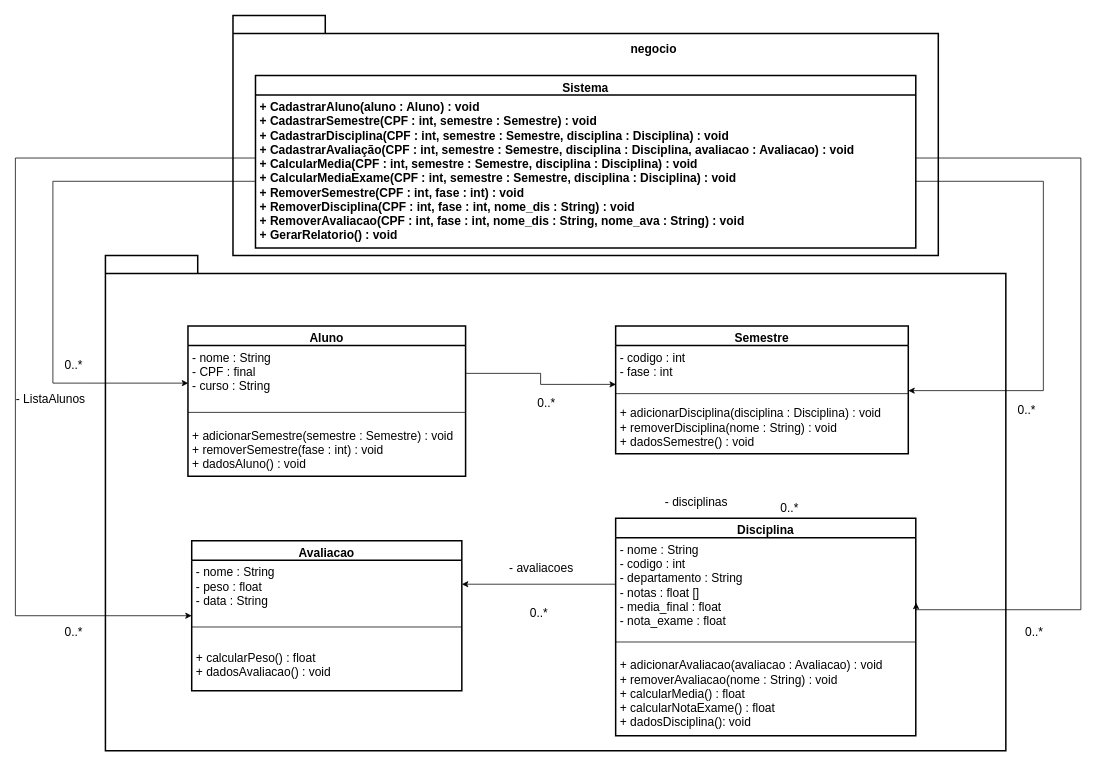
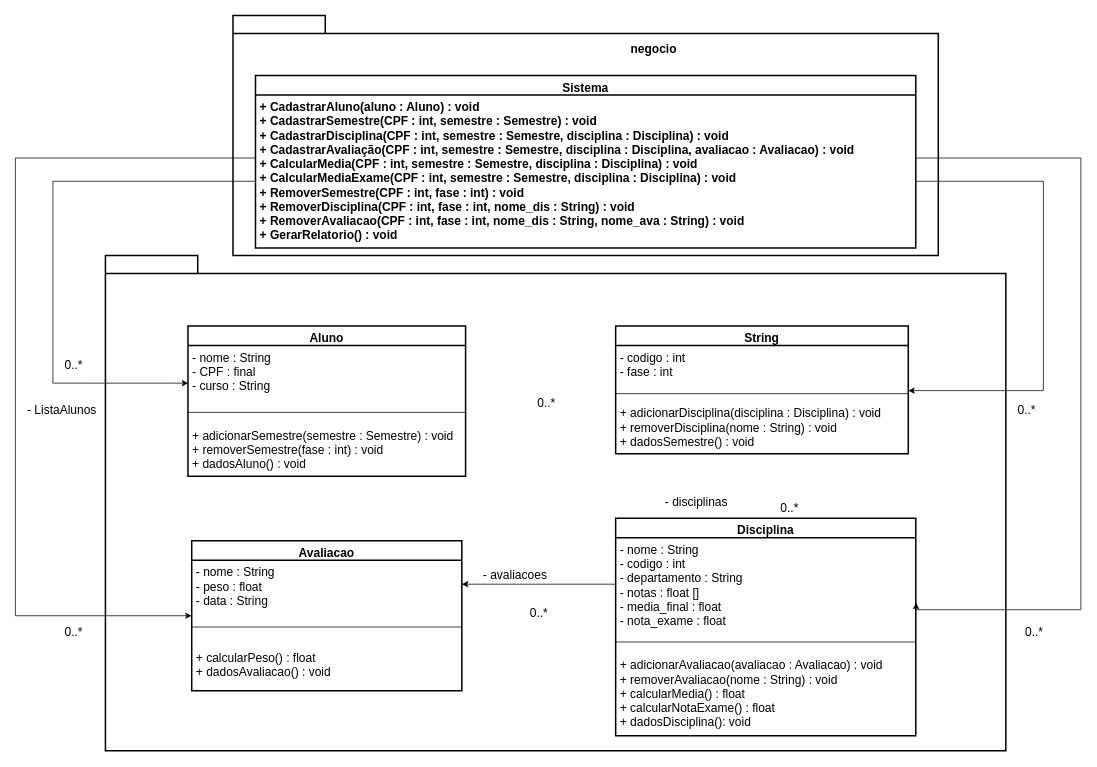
node "Semestre": label "Semestre" -> "String"
edge "- nome : String - CPF : final - curso : String" -> "- codigo : int - fase : int": removed
node "- ListaAlunos": moved (51, 396) -> (62, 408)
node "- avaliacoes": moved (544, 565) -> (518, 573)
